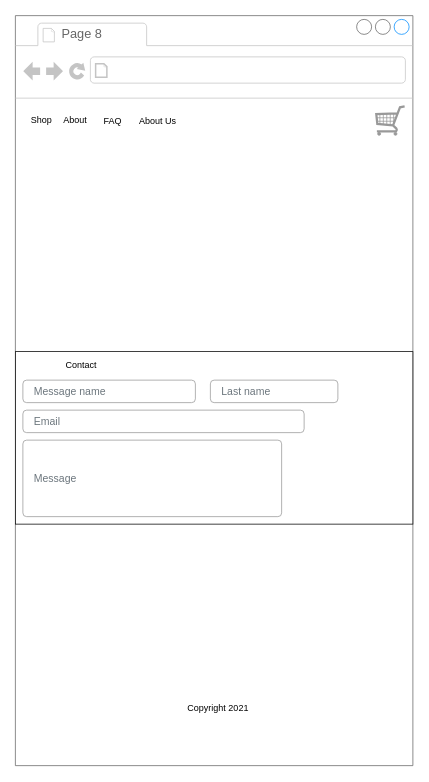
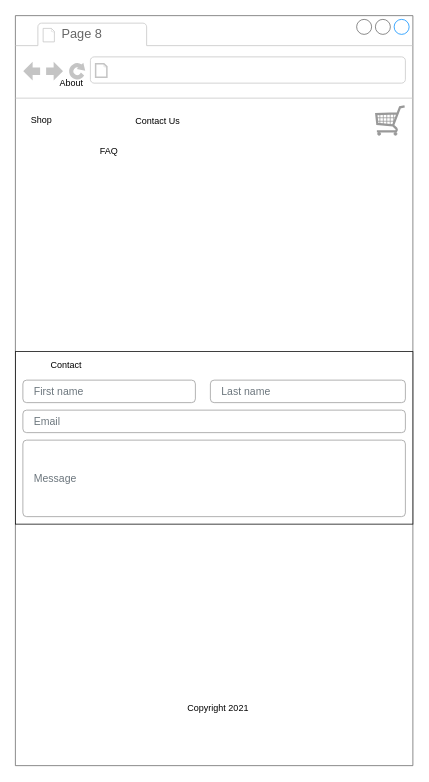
node "About": moved (75, 120) -> (72, 83)
node "FAQ": moved (113, 121) -> (109, 151)
node "About Us": label "About Us" -> "Contact Us"
node "Contact": moved (81, 365) -> (66, 365)
node "Message name": label "Message name" -> "First name"
node "Last name": size 128x23 -> 195x23
node "Email": size 281x23 -> 383x23
node "Message": size 259x77 -> 383x77
